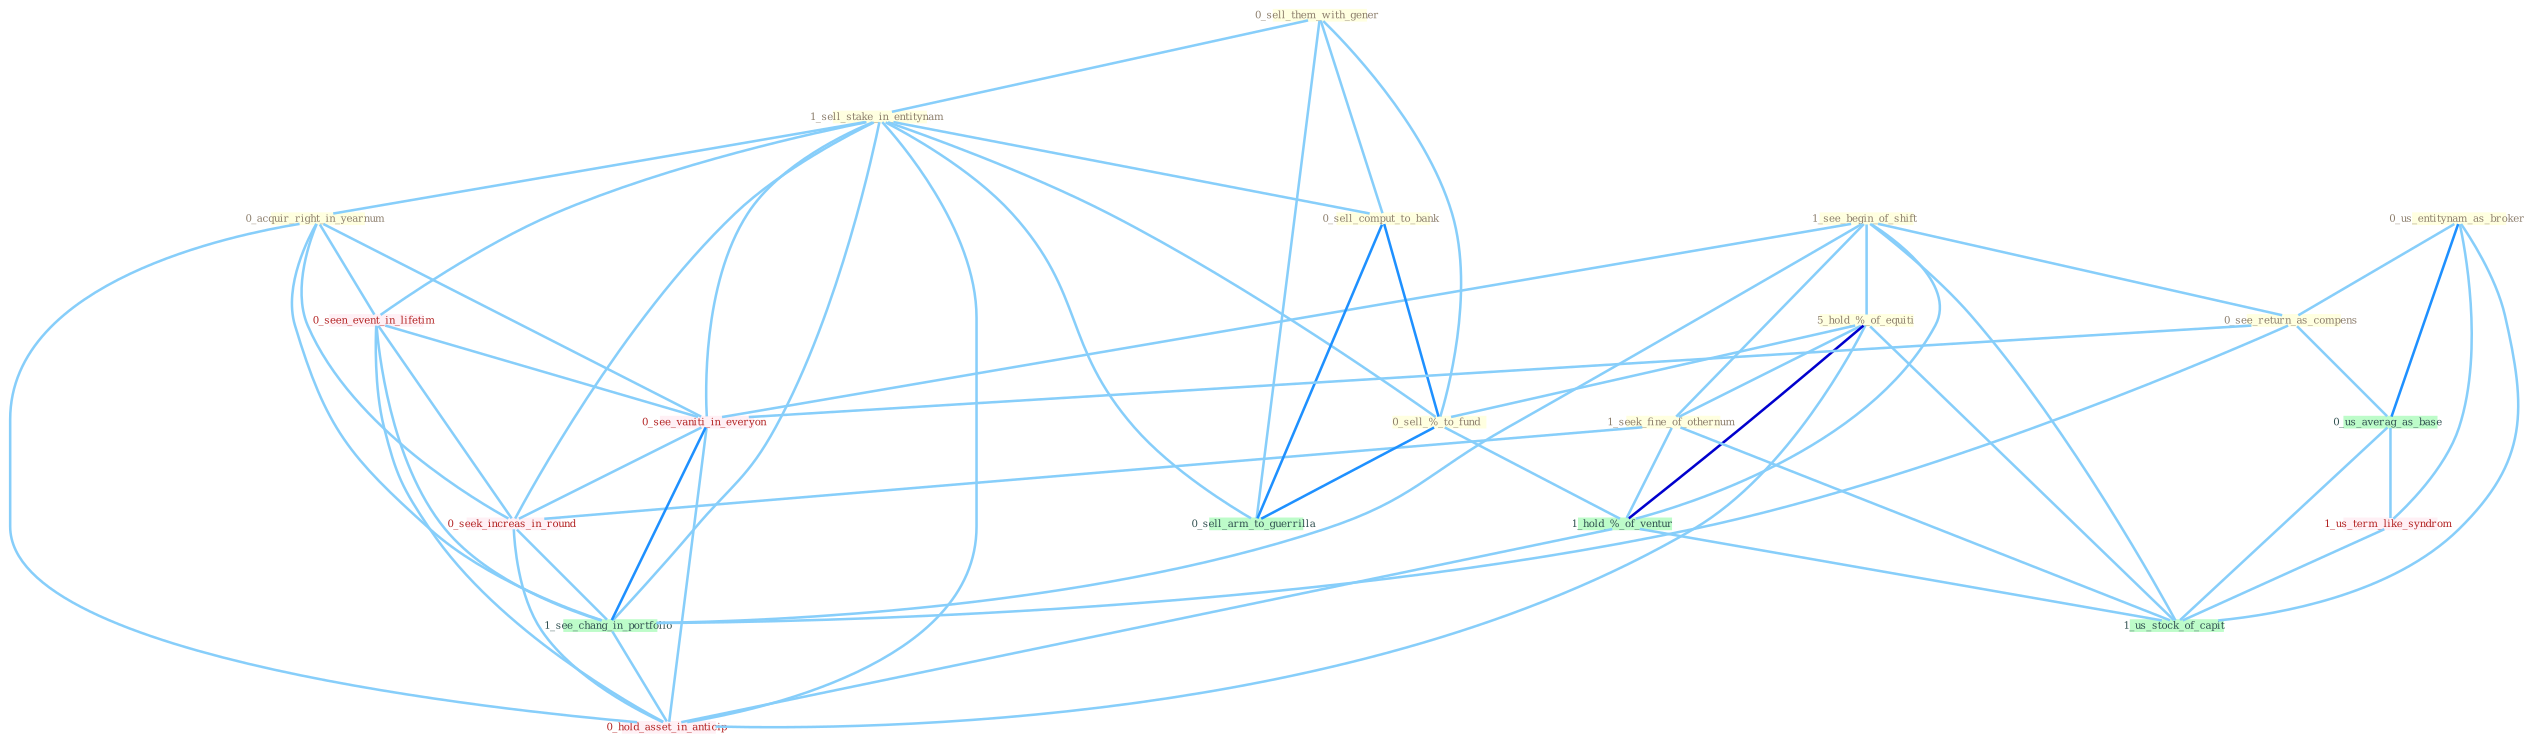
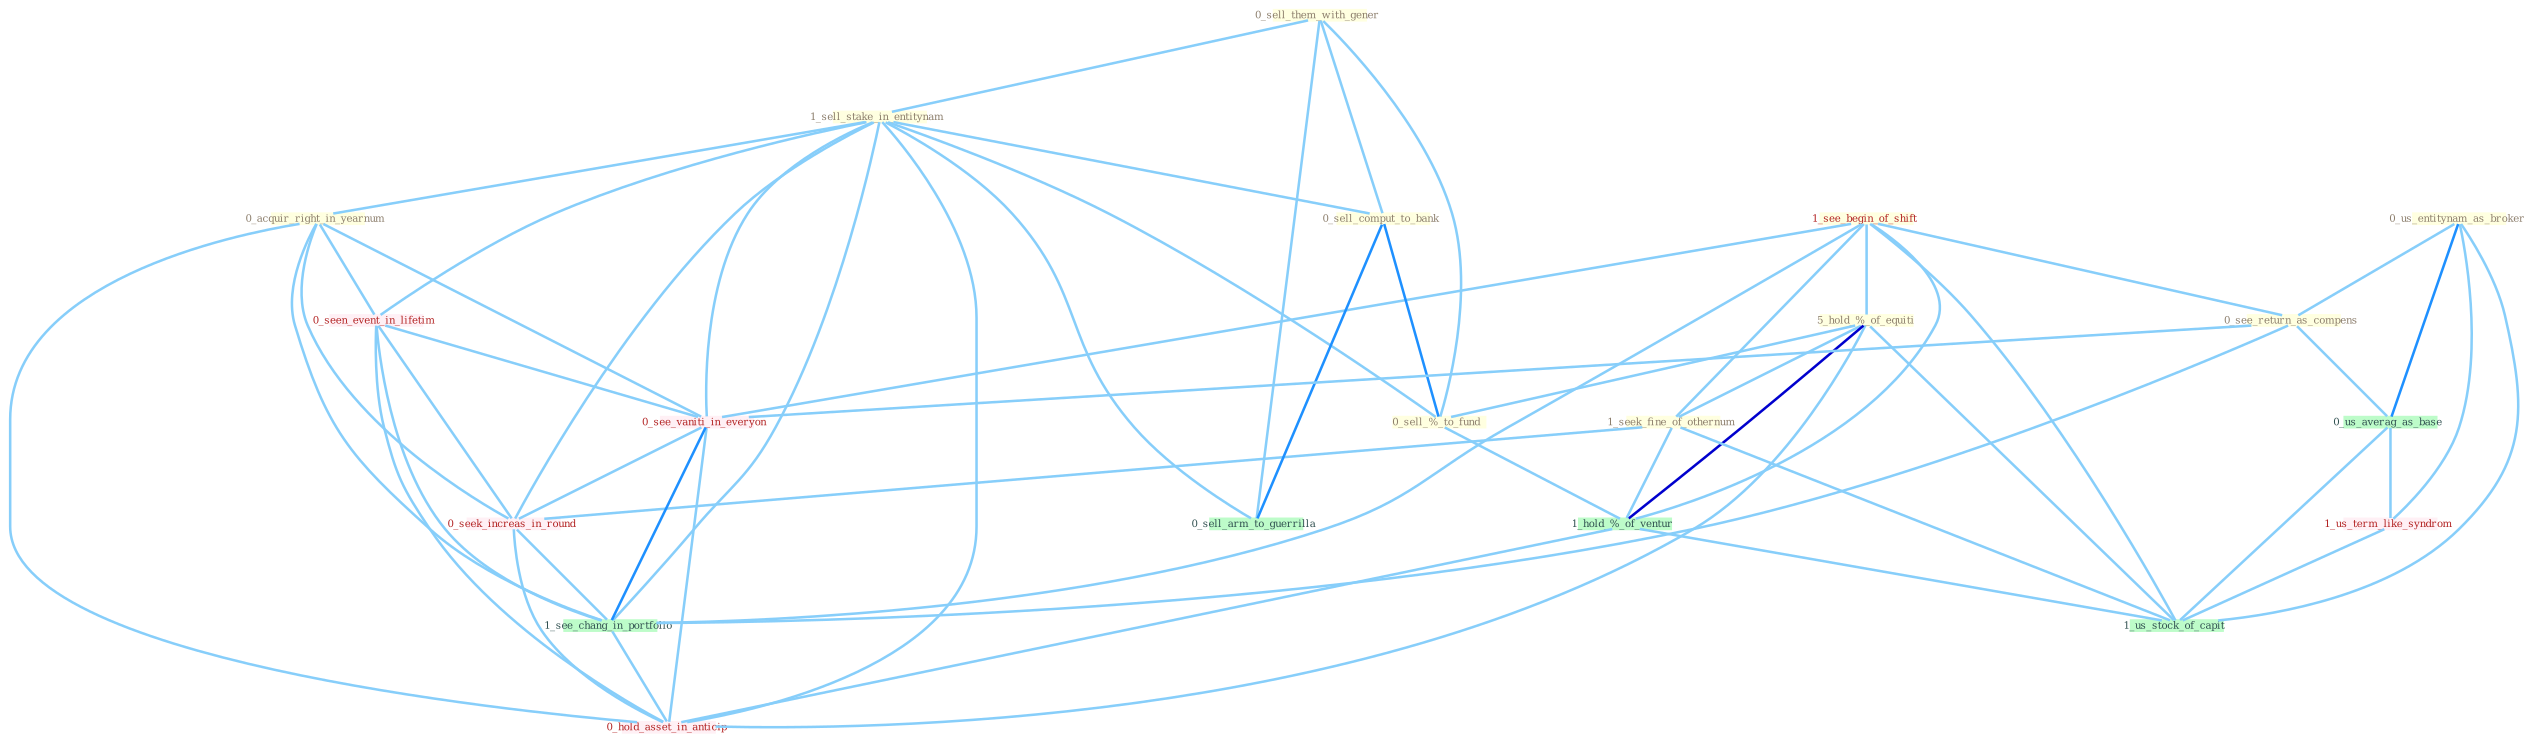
node "1_see_begin_of_shift": fontcolor #8b7d6b -> #b22222
edge "0_sell_%_to_fund" -- "0_sell_arm_to_guerrilla": removed
